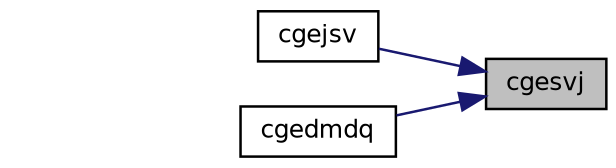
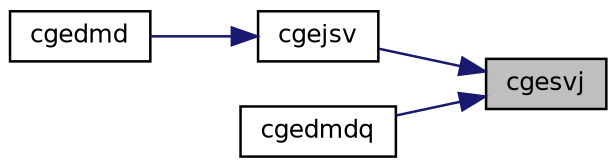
node "cgedmd": added
